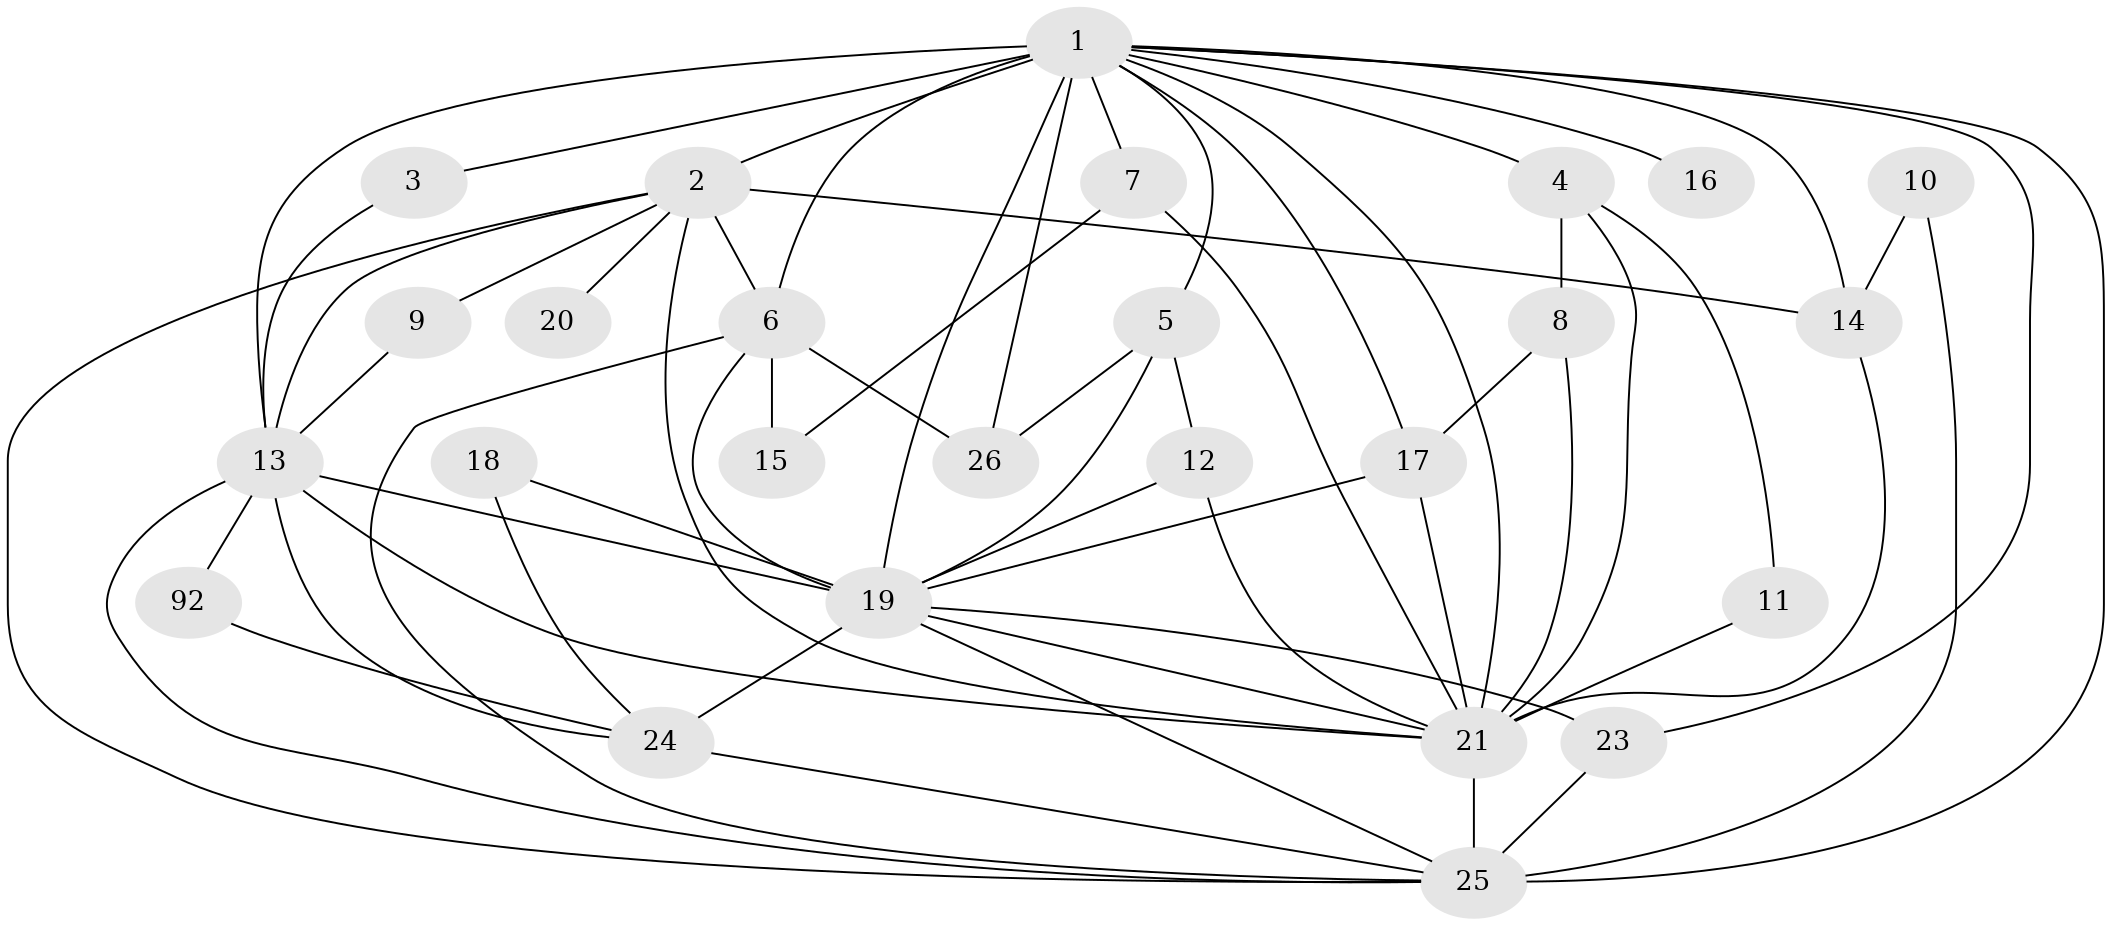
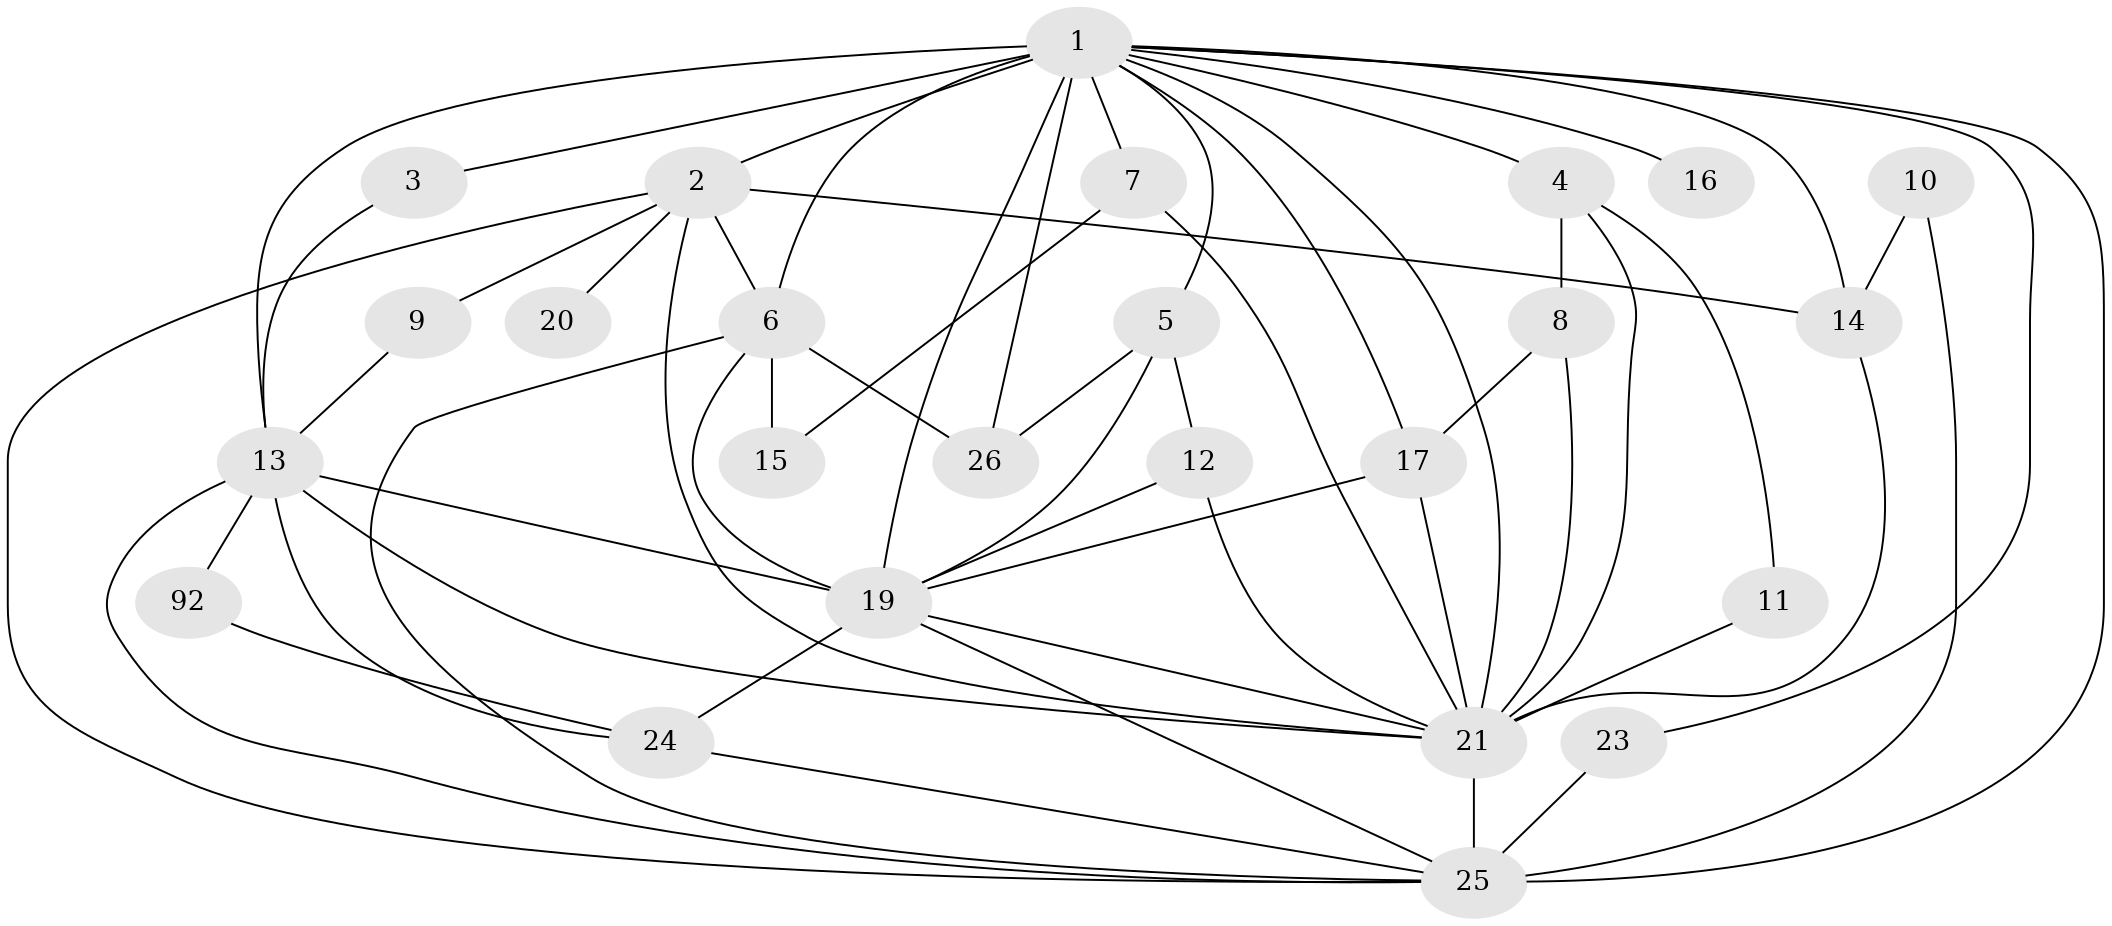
edge "2" -- "13": removed
node "18": removed
edge "19" -- "23": removed
